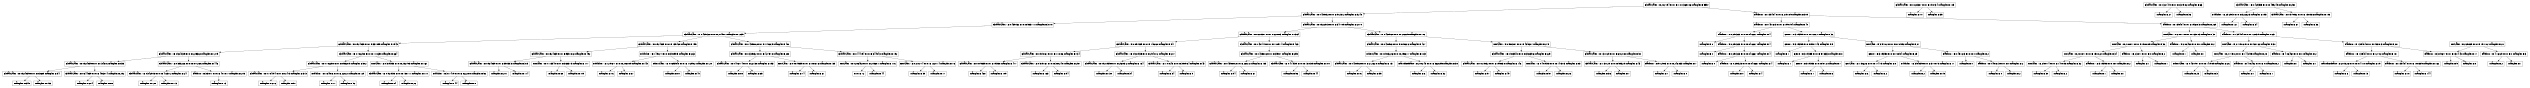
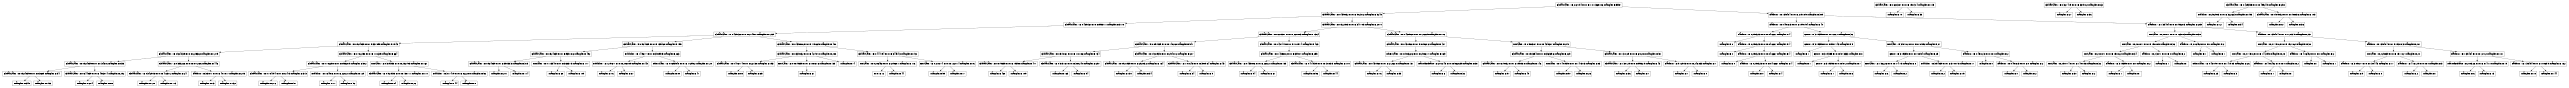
edge "Platform <= 1.35484 error = 15318.3 nsamples = 201" -> "Platform <= 3.09677 error = 1304.43 nsamples = 17": now "Platform <= 1.35484 error = 15318.3 nsamples = 201" -> "NA_Sales <= 2.25839 error = 1511.67 nsamples = 20"
edge "EU_Sales <= 0.0819355 error = 18861.6 nsamples = 135" -> "nsamples = 74": now "Global_Sales <= 0.339032 error = 42757.8 nsamples = 288" -> "nsamples = 74"
node "nsamples = 40": label "nsamples = 40" -> "nsamples = 47"
node "nsamples = 132": added
